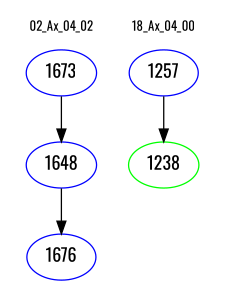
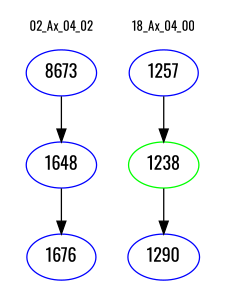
node "1673": label "1673" -> "8673"
node "1290": added
